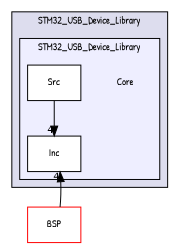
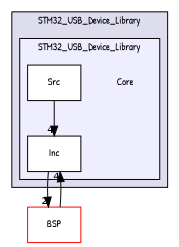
edge "Inc" -> "BSP": added
